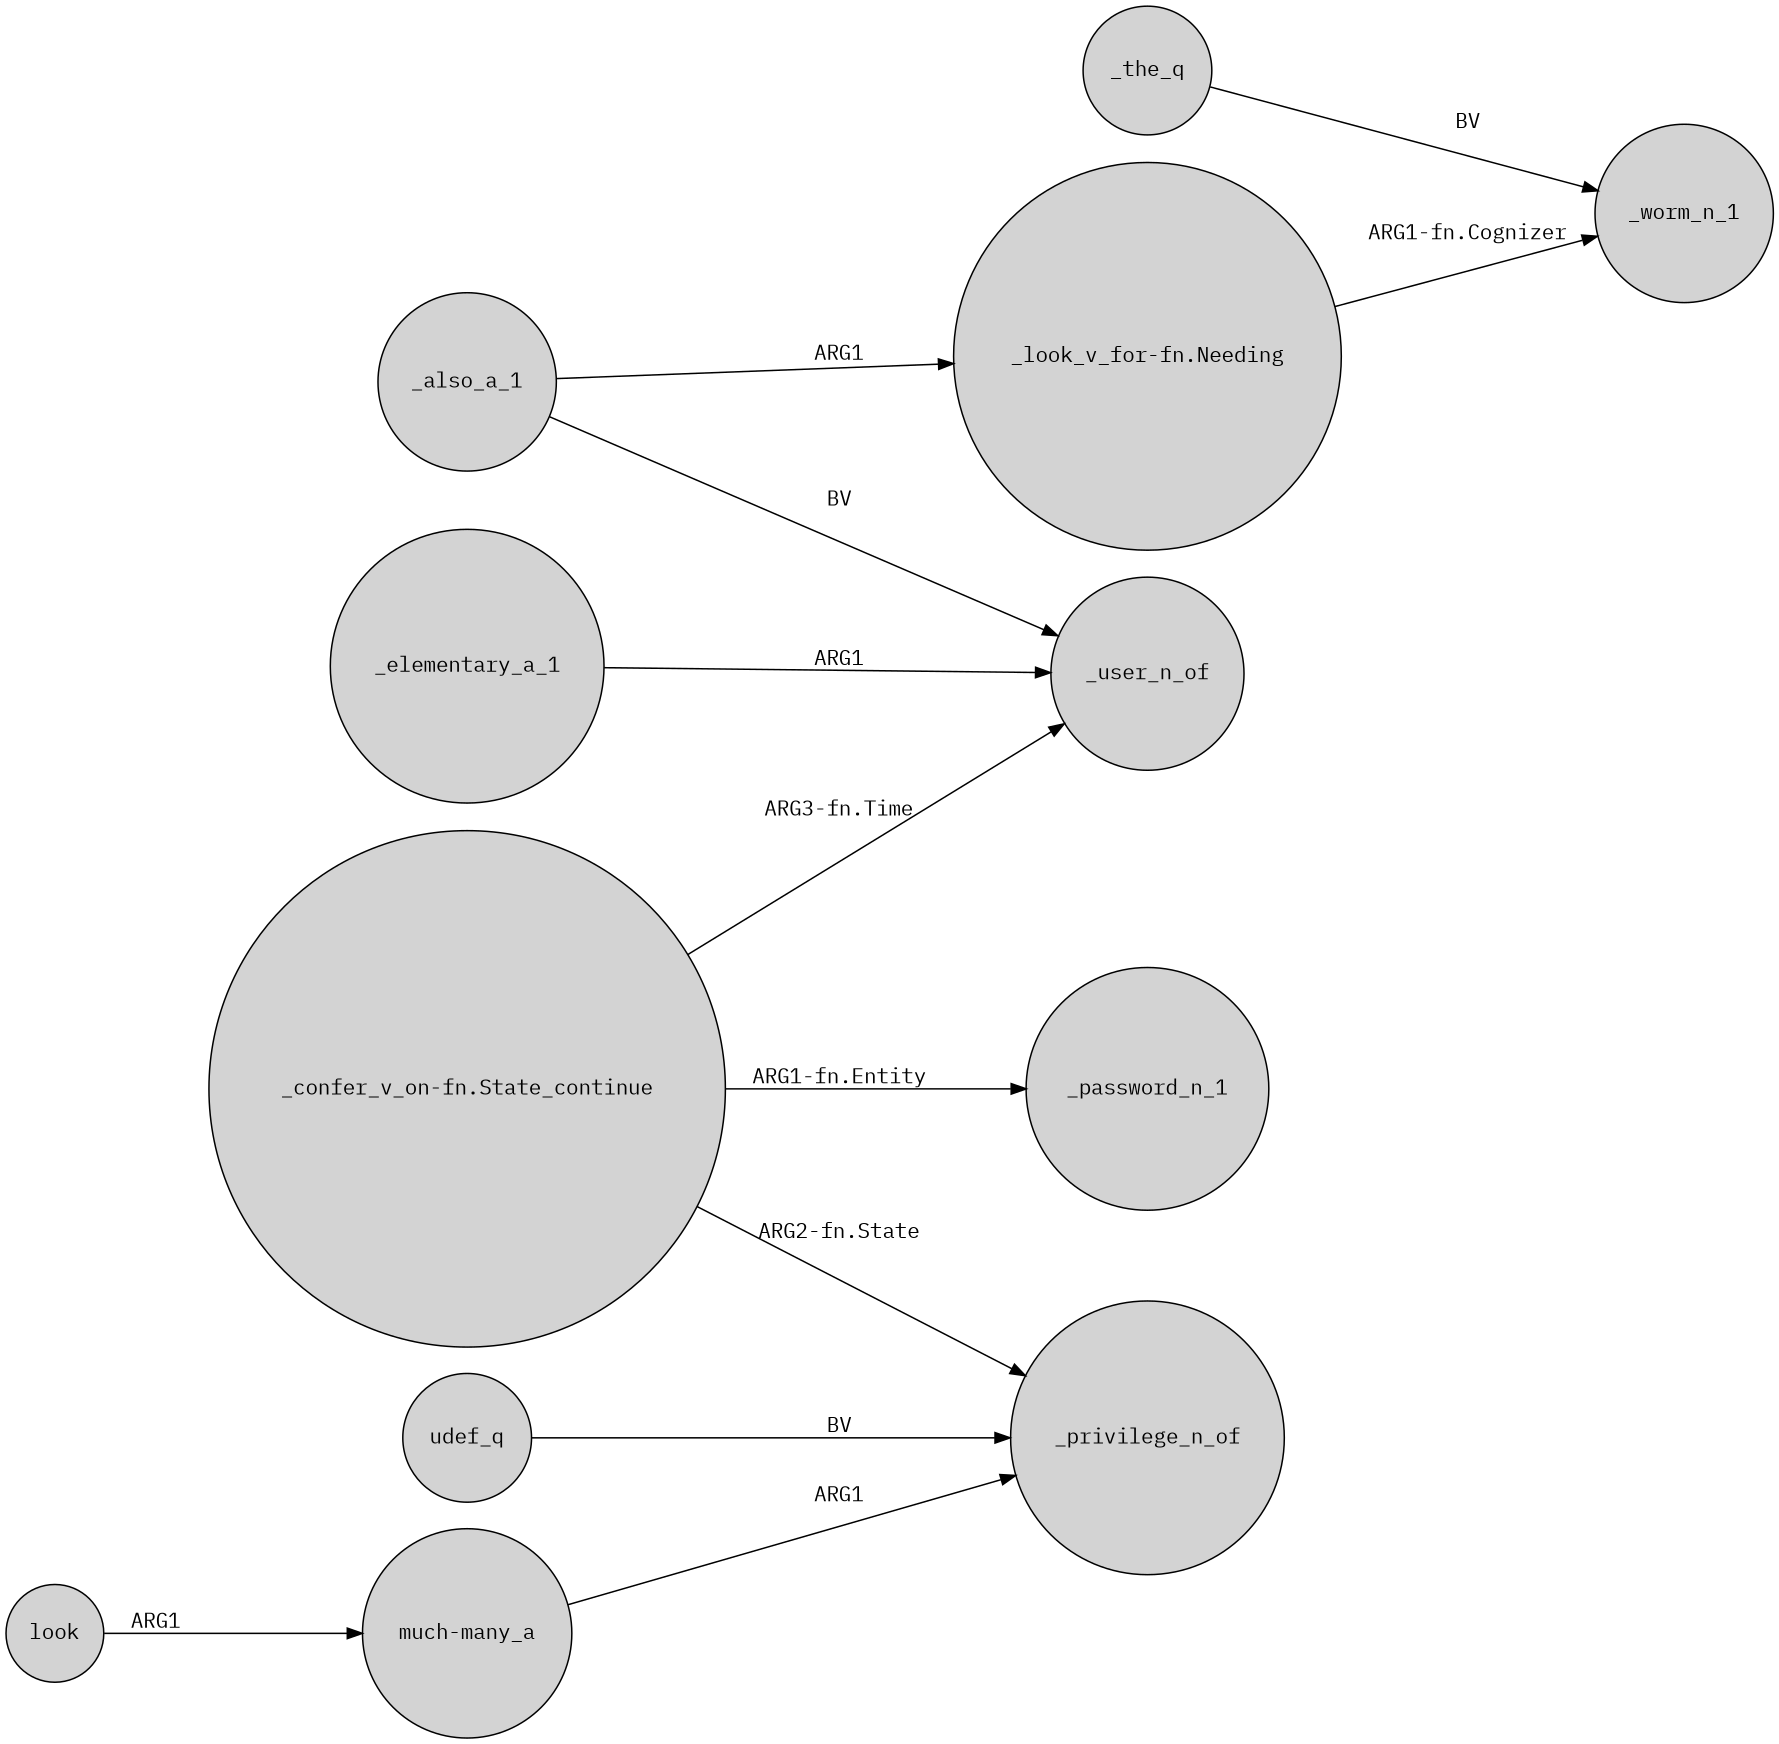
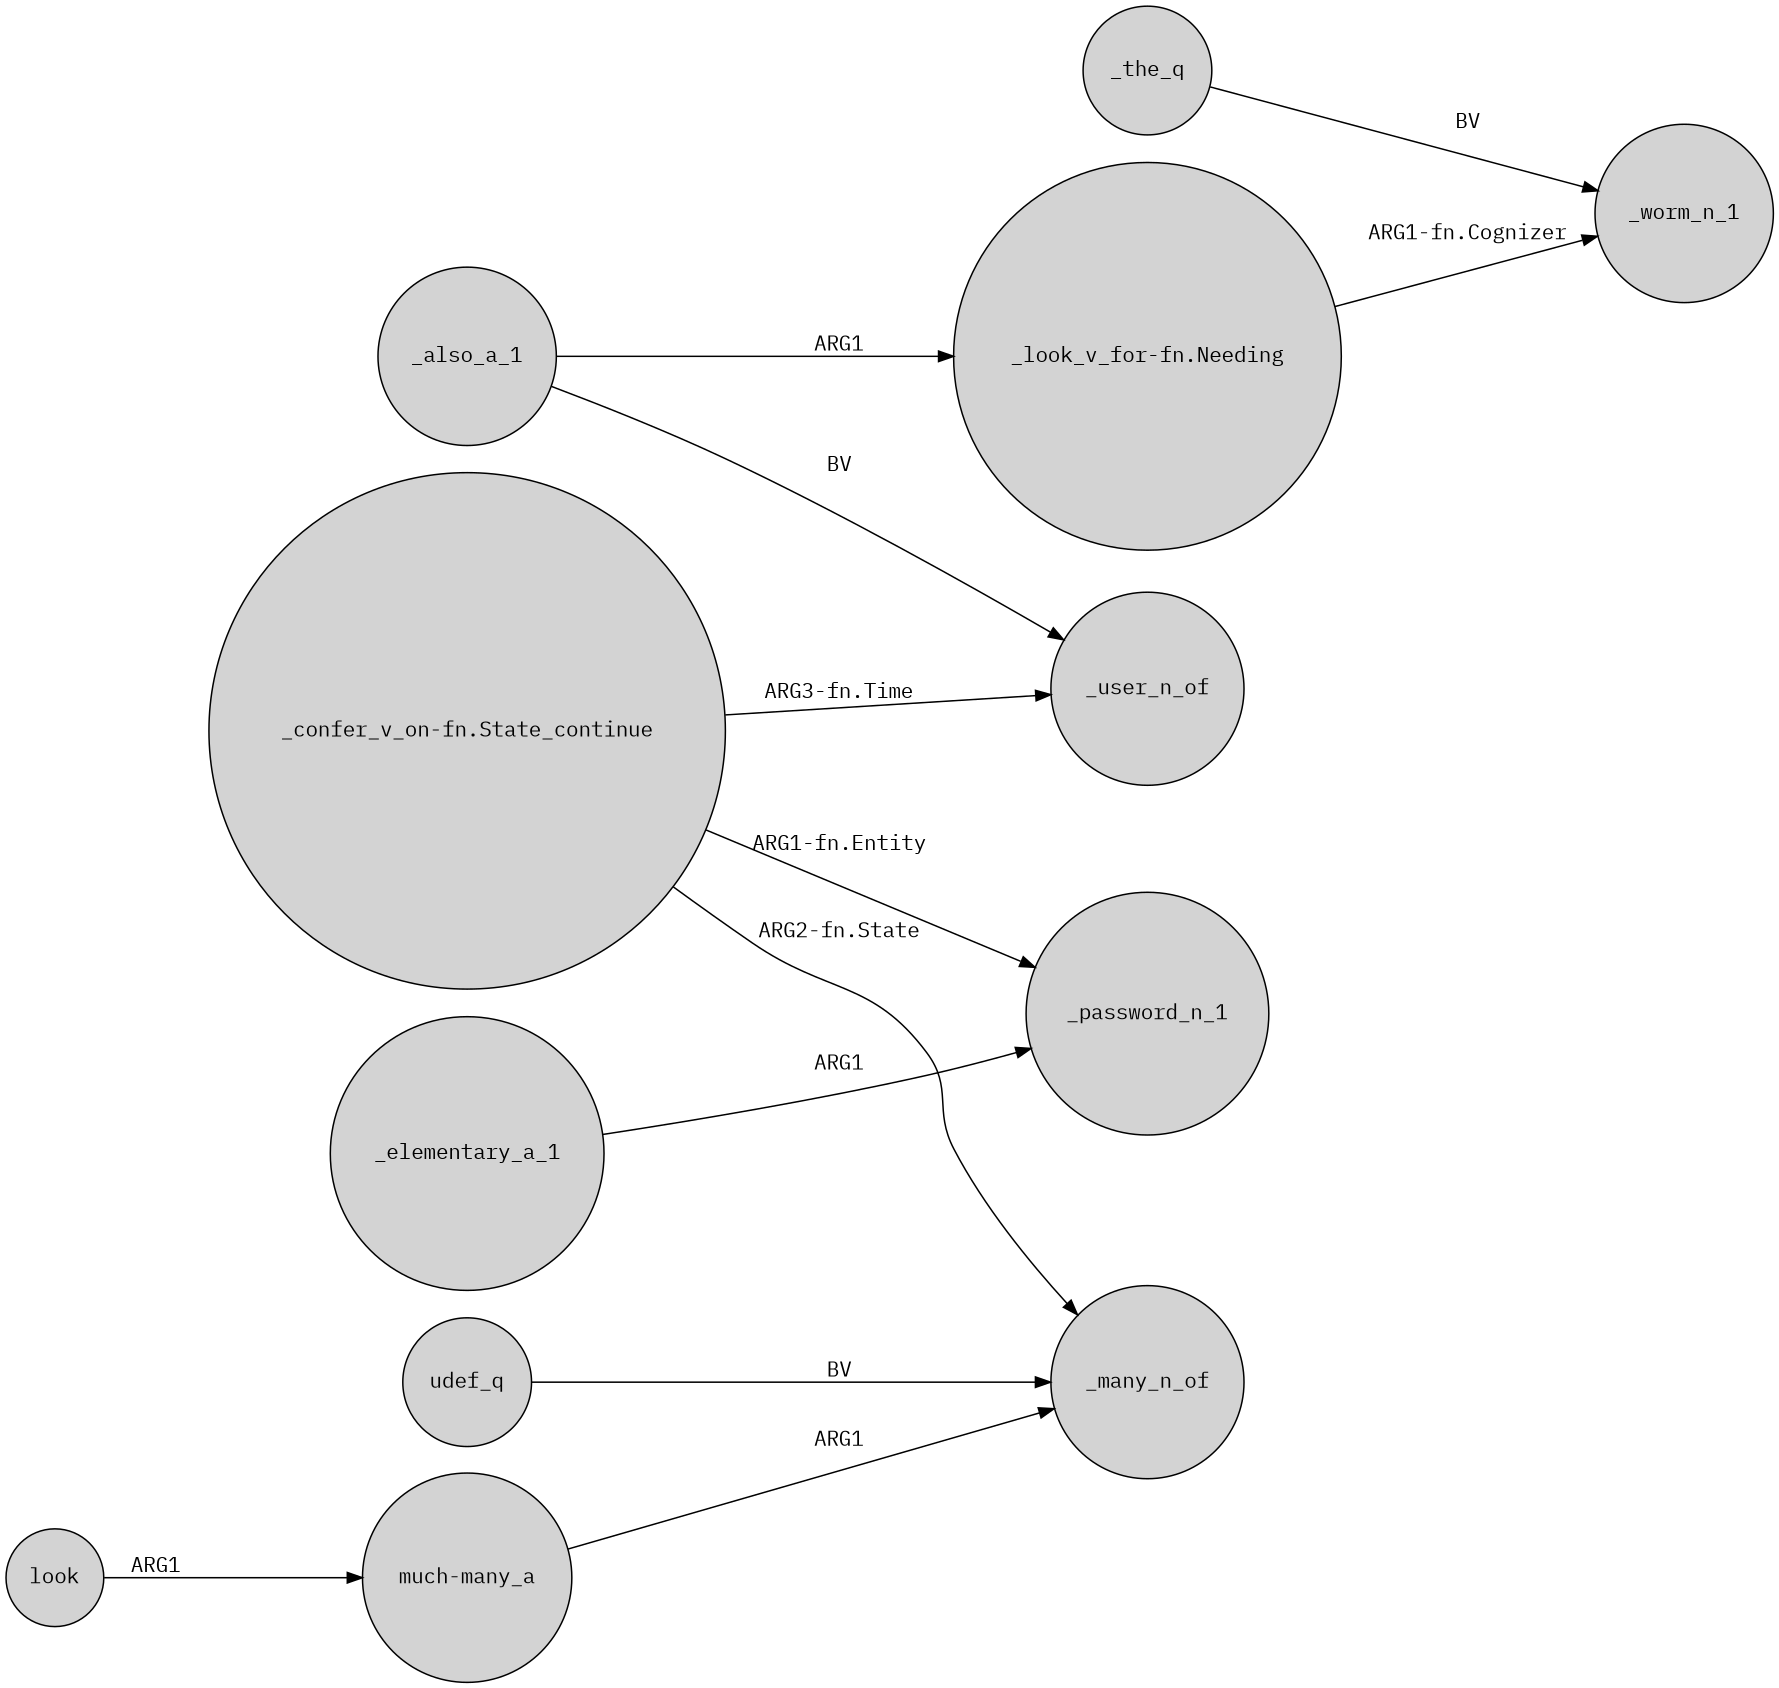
edge "_elementary_a_1" -> "_user_n_of": now "_elementary_a_1" -> "_password_n_1"
node "_privilege_n_of": label "_privilege_n_of" -> "_many_n_of"
